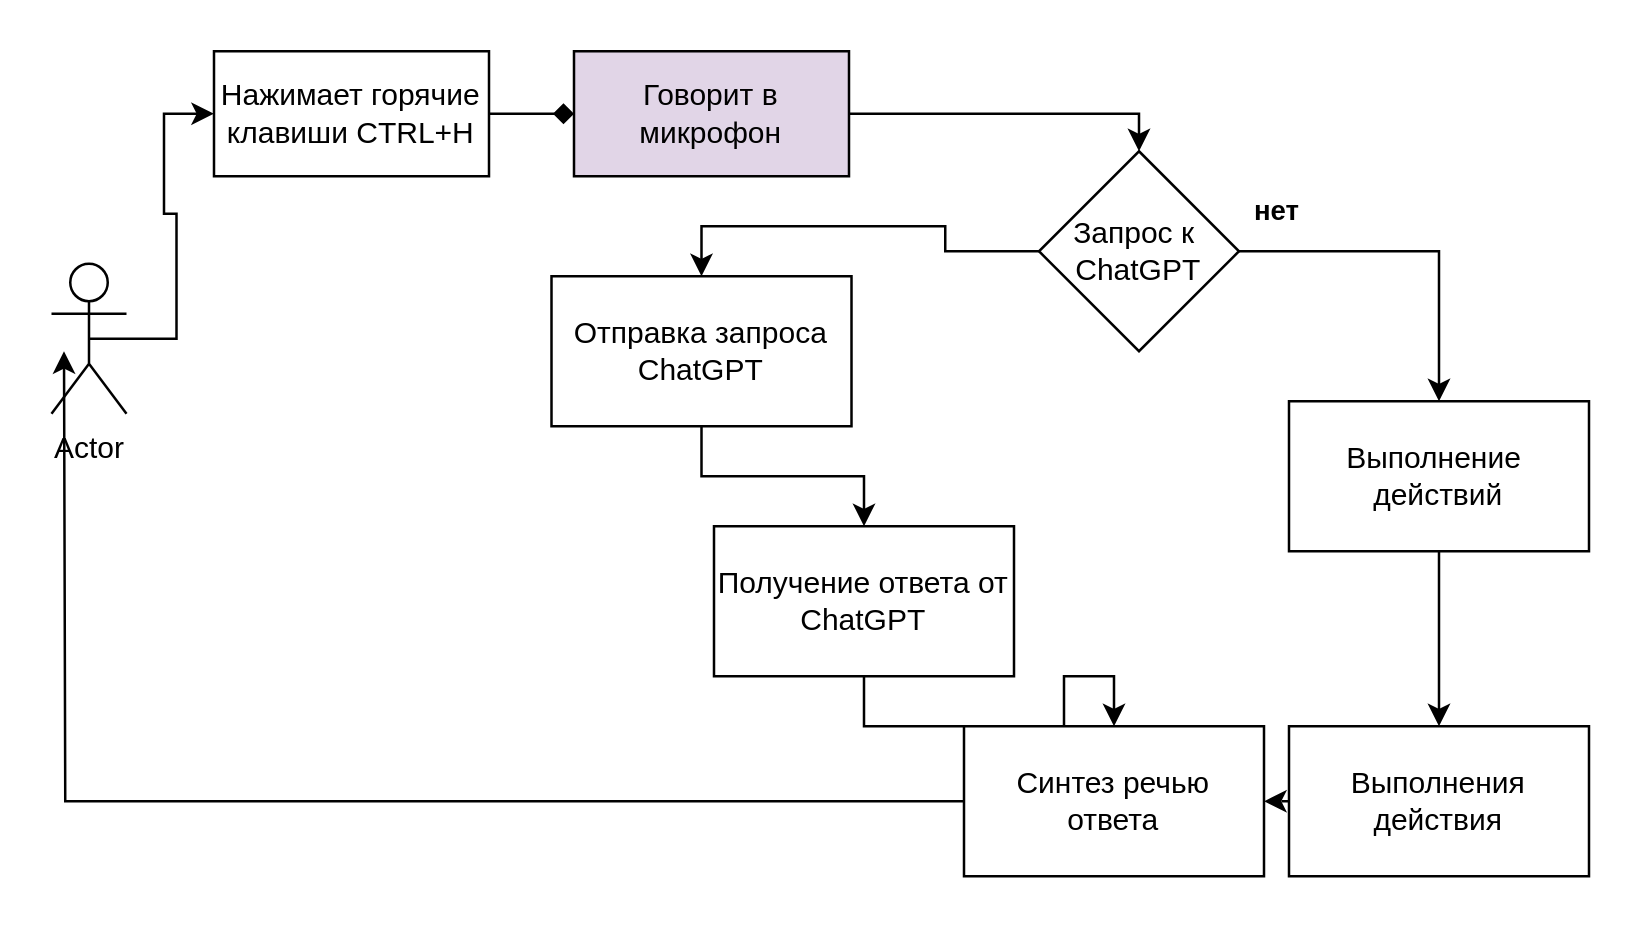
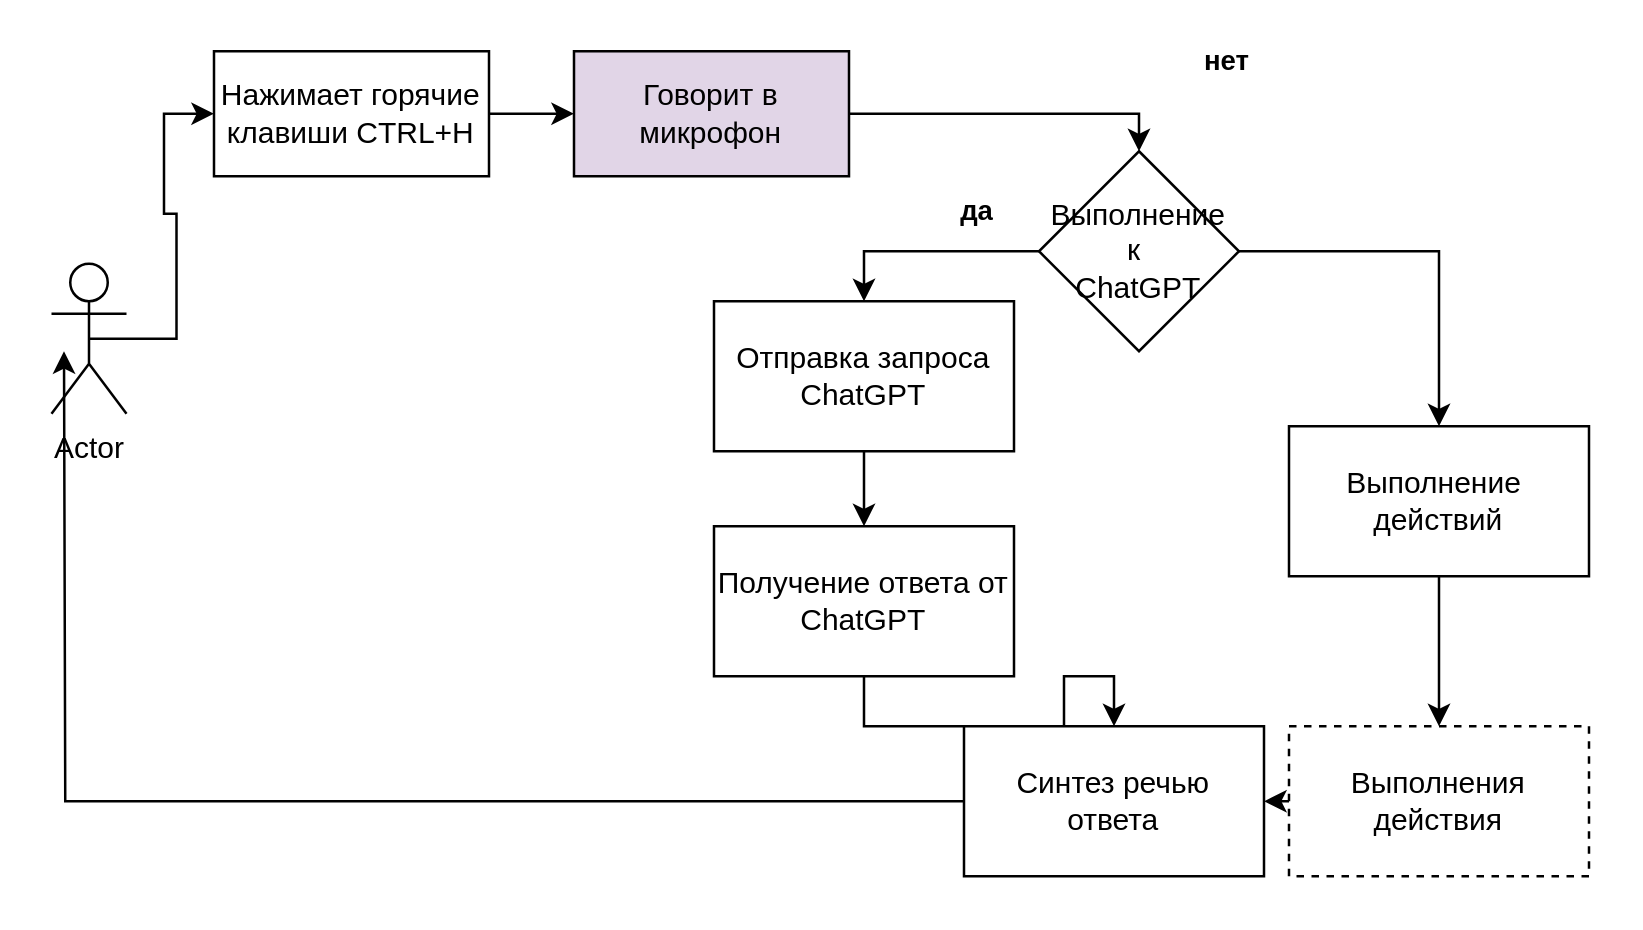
edge "Нажимает горячие клавиши CTRL+H" -> "Говорит в микрофон": arrowhead diamond -> classic
node "да": added
node "нет": moved (1276, 201) -> (1226, 51)
node "Запрос к ChatGPT": label "Запрос к ChatGPT" -> "Выполнение к ChatGPT"
node "Отправка запроса ChatGPT": moved (701, 351) -> (864, 376)
node "Выполнение действий": moved (1439, 476) -> (1439, 501)
edge "Выполнения действия" -> "Синтез речью ответа": style dashed -> solid
node "Выполнения действия": style solid -> dashed
